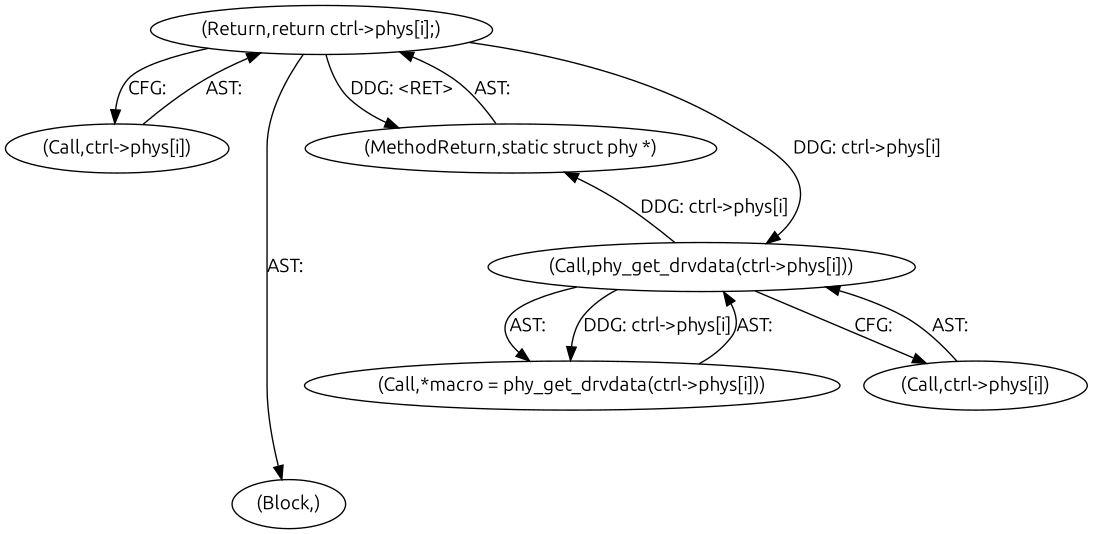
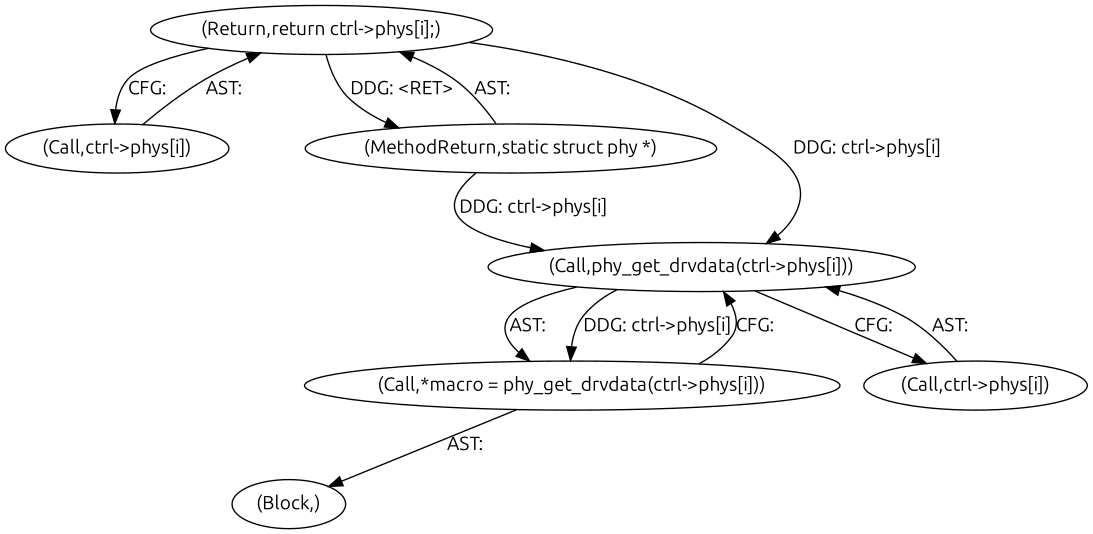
edge "(Call,phy_get_drvdata(ctrl->phys[i]))" -> "(MethodReturn,static struct phy *)": reversed
edge "(Return,return ctrl->phys[i];)" -> "(Block,)": now "(Call,*macro = phy_get_drvdata(ctrl->phys[i]))" -> "(Block,)"
edge "(Call,*macro = phy_get_drvdata(ctrl->phys[i]))" -> "(Call,phy_get_drvdata(ctrl->phys[i]))": label "AST: " -> "CFG: "
